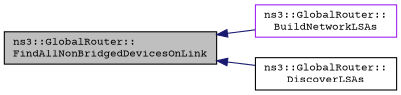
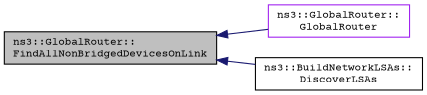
node "ns3::GlobalRouter:: BuildNetworkLSAs": label "ns3::GlobalRouter:: BuildNetworkLSAs" -> "ns3::GlobalRouter:: GlobalRouter"
node "ns3::GlobalRouter:: DiscoverLSAs": label "ns3::GlobalRouter:: DiscoverLSAs" -> "ns3::BuildNetworkLSAs:: DiscoverLSAs"
